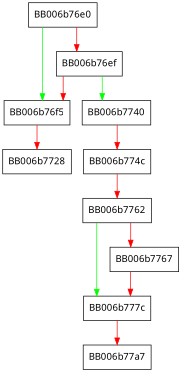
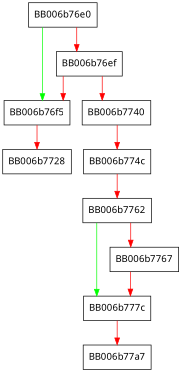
edge "BB006b76ef" -> "BB006b7740": color green -> red
